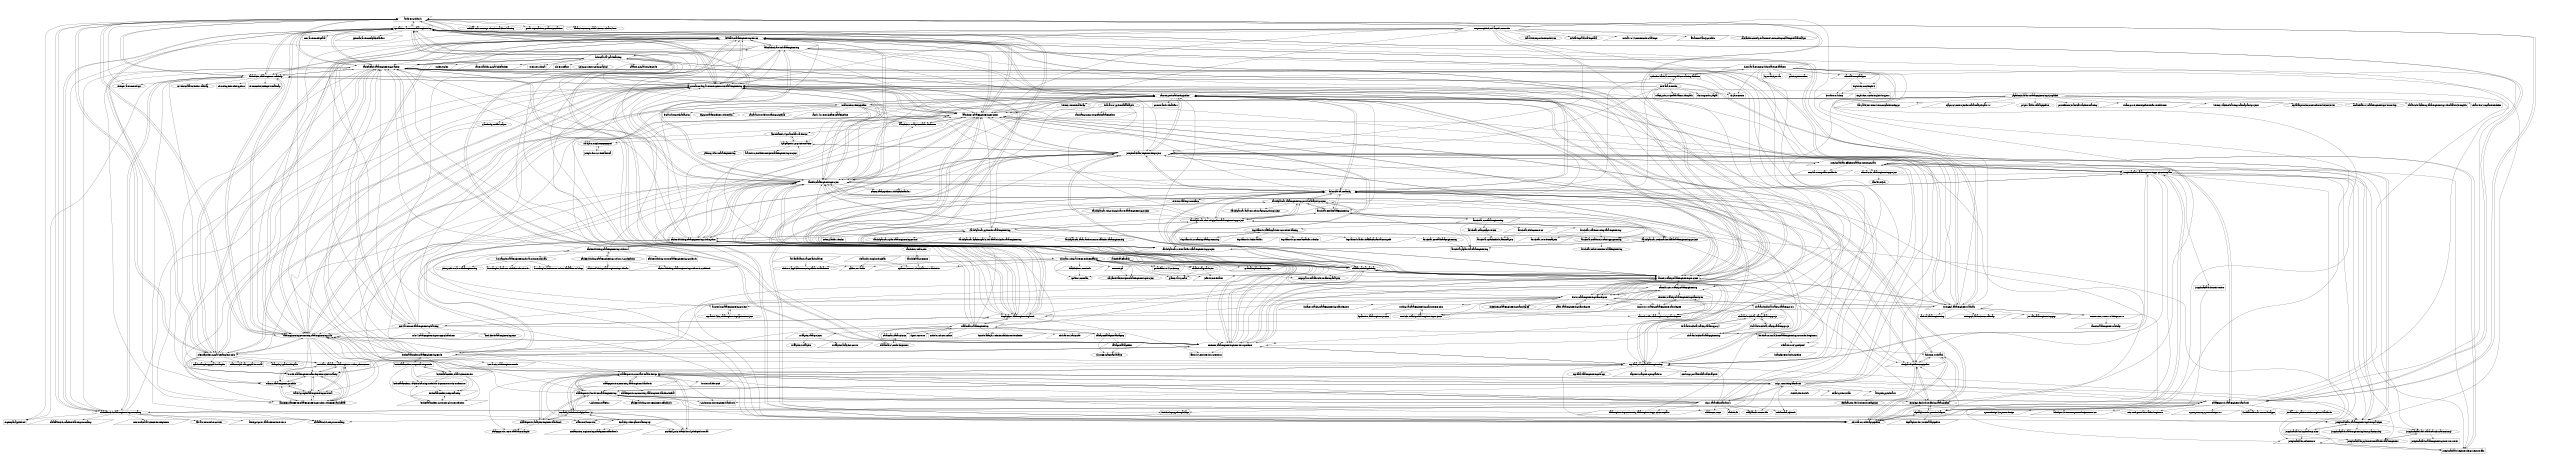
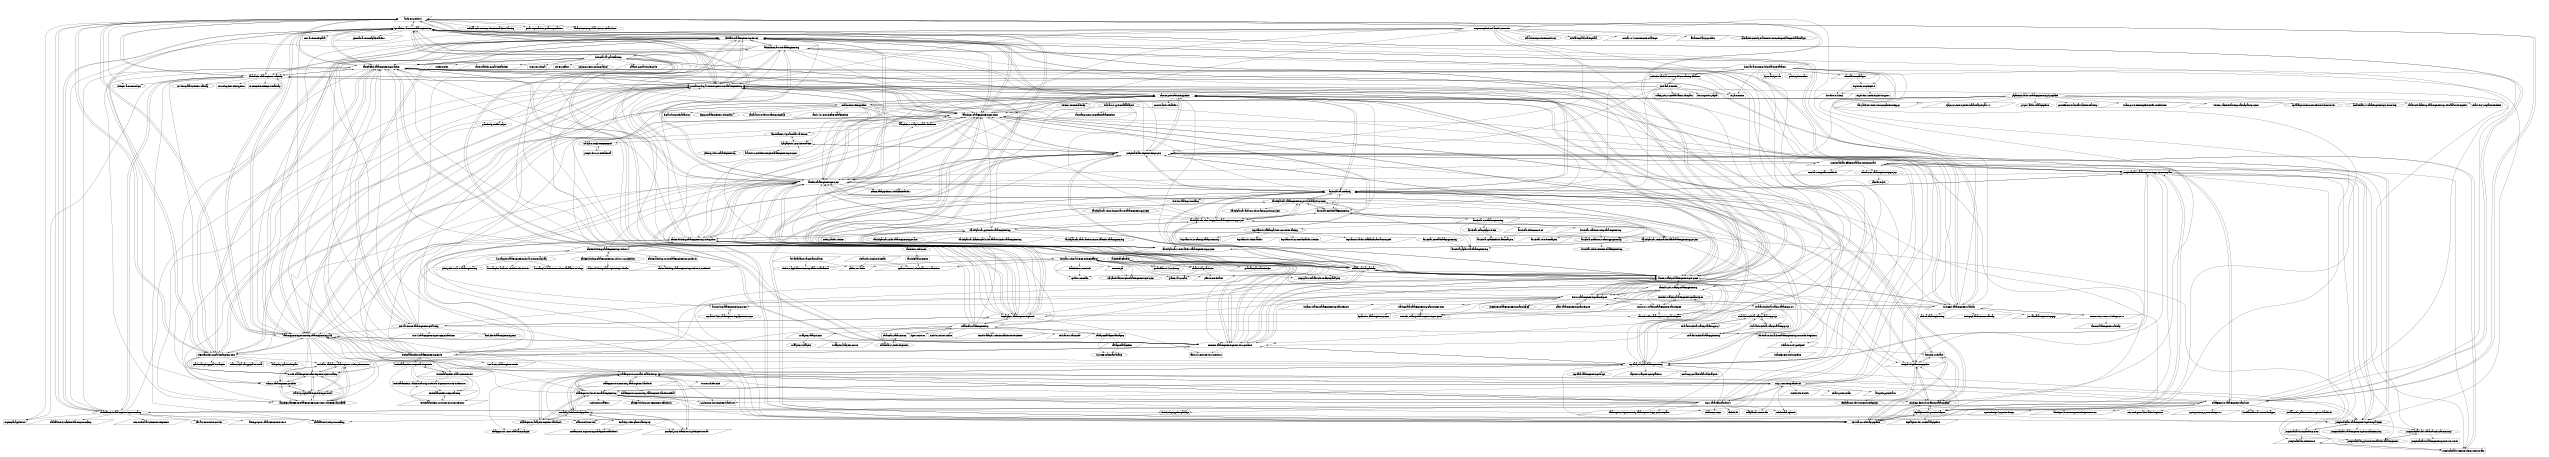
edge "danielbeach/data-engineering-practice" -> "ortizfram/datacamp-Data-Engineer-with-Python-course": removed
node "josephmachado/bitcoinMonitor": removed
node "Modingwa/Data-Engineering-Capstone-Project": label "Modingwa/Data-Engineering-Capstone-Project" -> "DarlingData/Data-Engineering-Capstone-Project"
node "josephmachado/data_engineering_best_practices_log": label "josephmachado/data_engineering_best_practices_log" -> "josephmachado/data_engineering_best_saminens_log"
